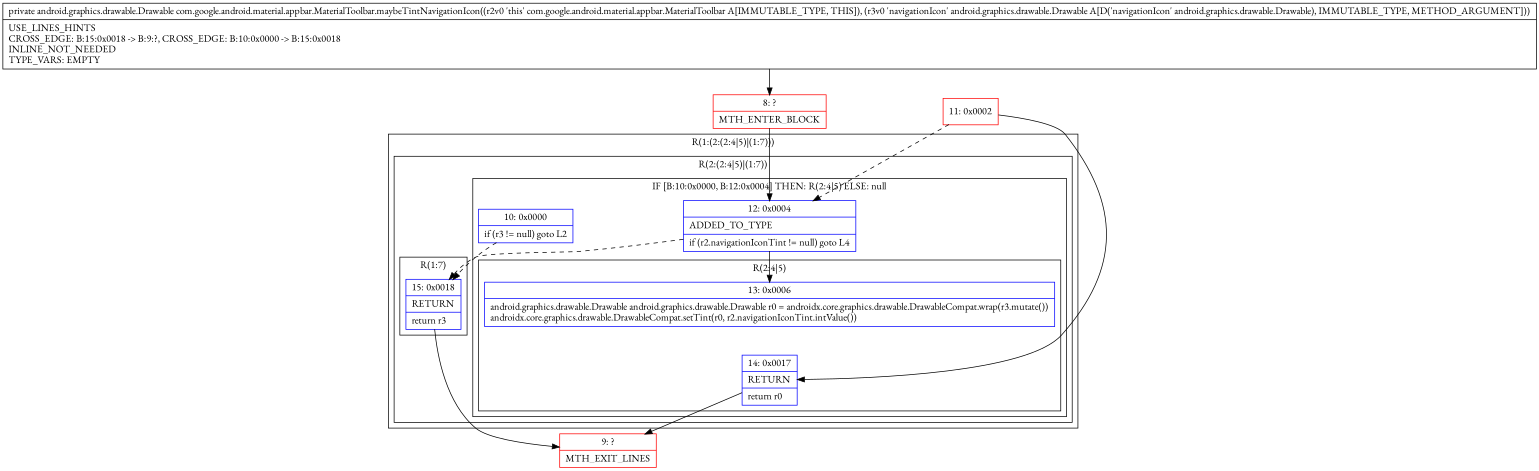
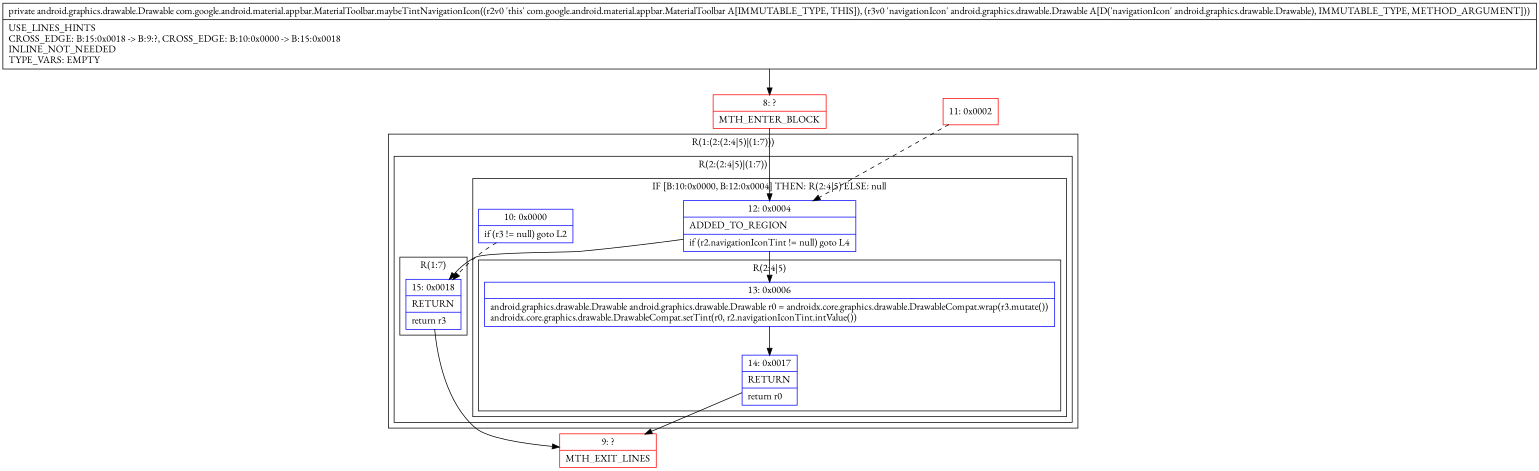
node "12: 0x0004": text "ADDED_TO_TYPE" -> "ADDED_TO_REGION"
edge "12: 0x0004" -> "15: 0x0018": style dashed -> solid
edge "11: 0x0002" -> "14: 0x0017": now "13: 0x0006" -> "14: 0x0017"
